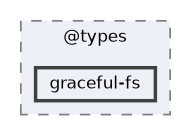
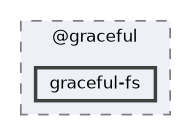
cluster "@types": label "@types" -> "@graceful"
